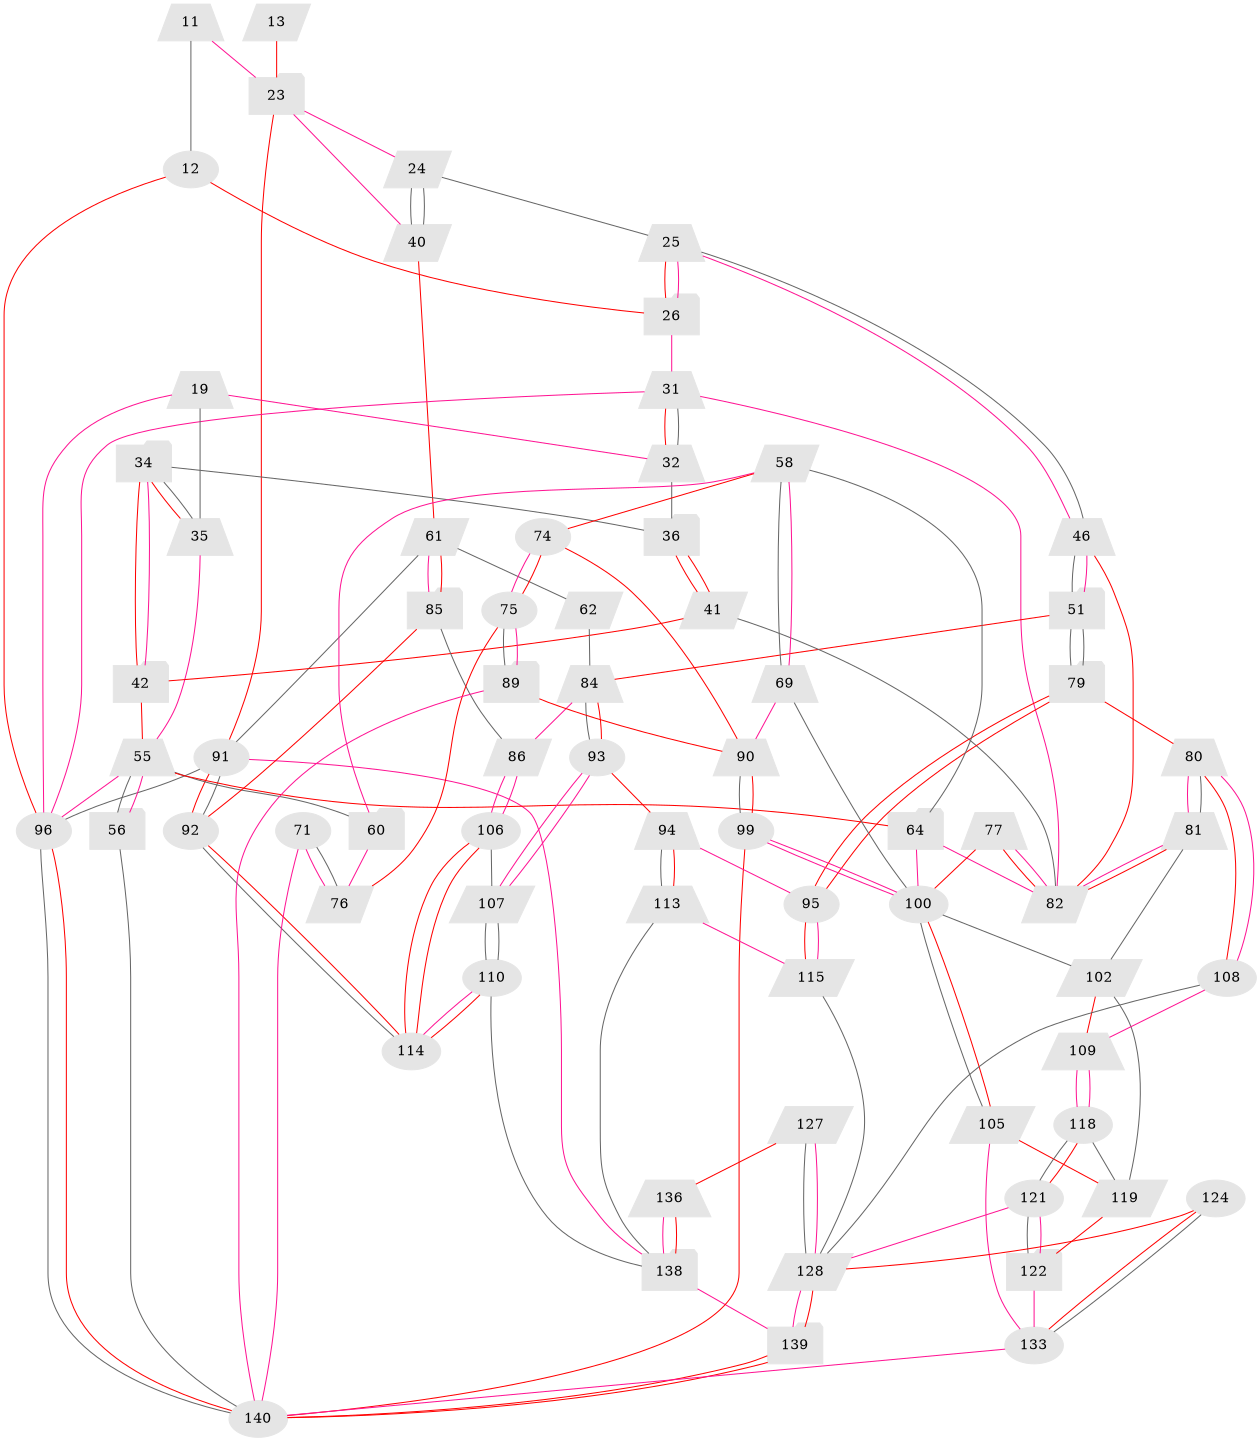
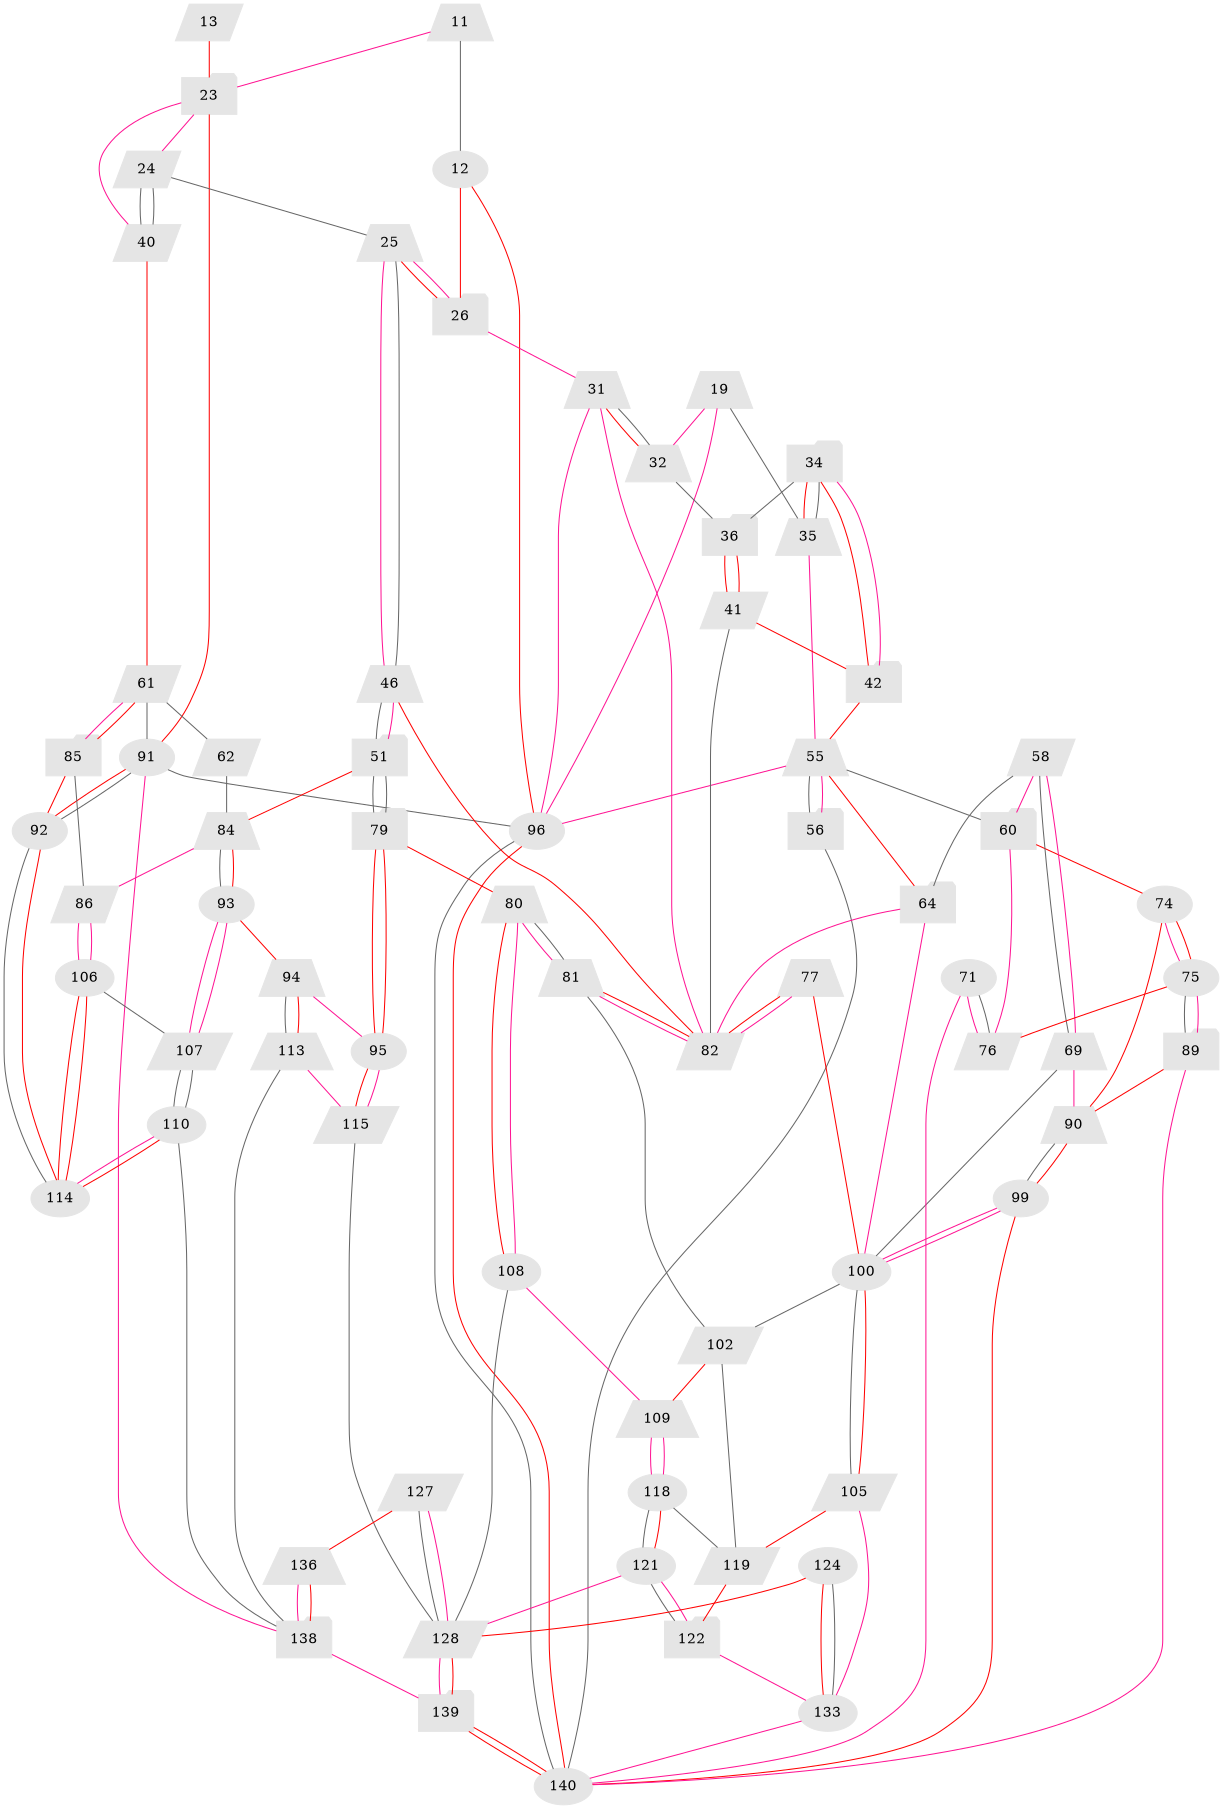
edge "58" -- "74": now "60" -- "74"
